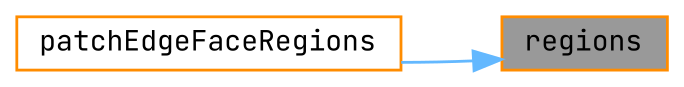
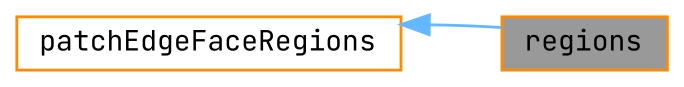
edge "patchEdgeFaceRegions" -> "regions": reversed
